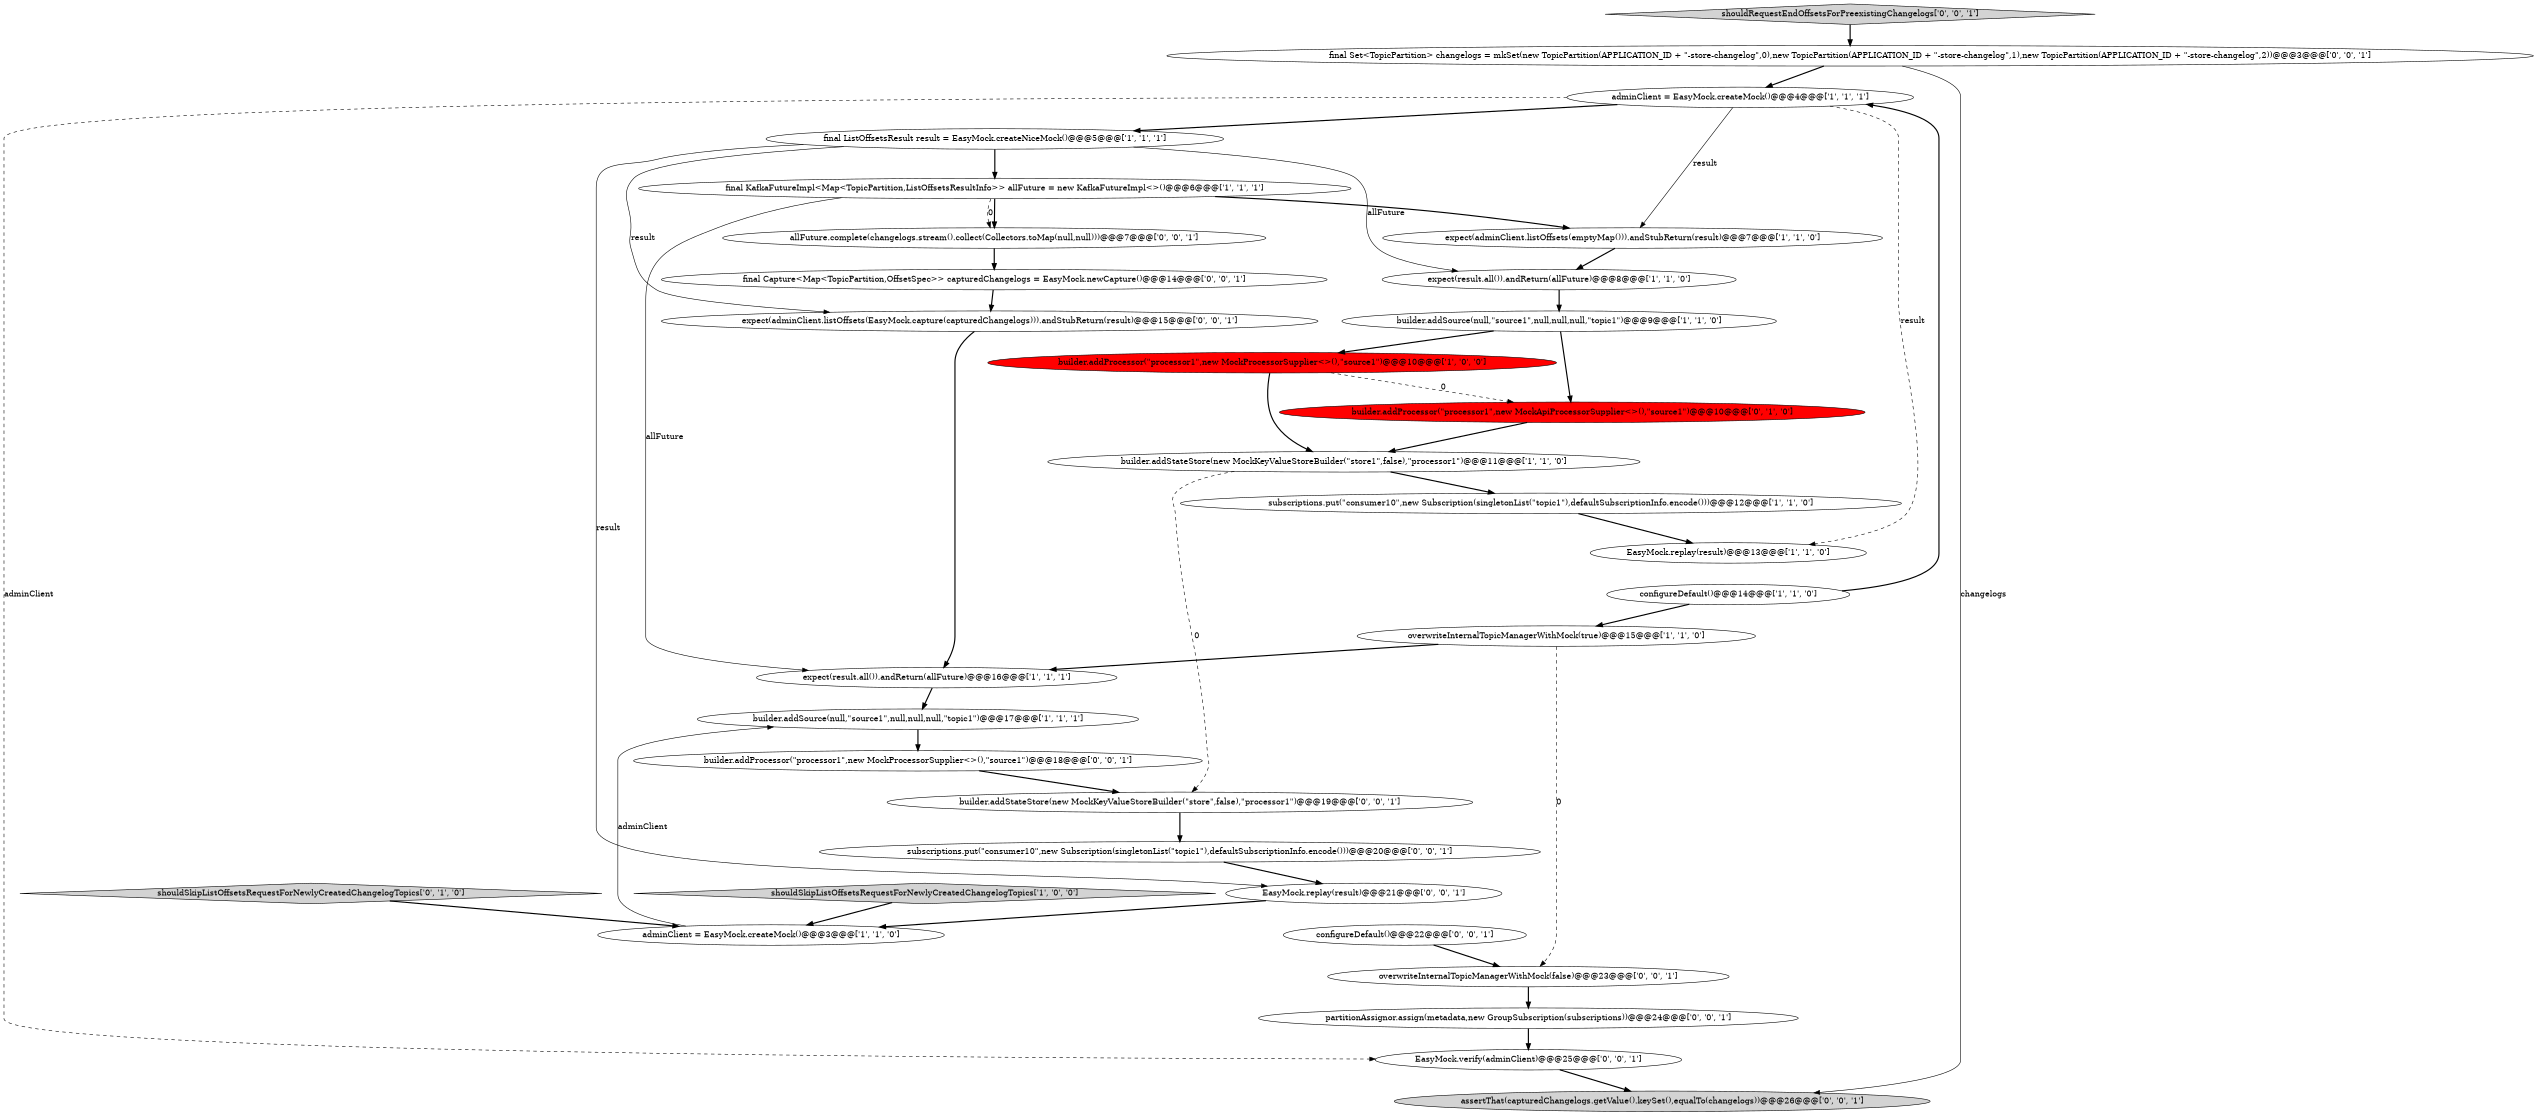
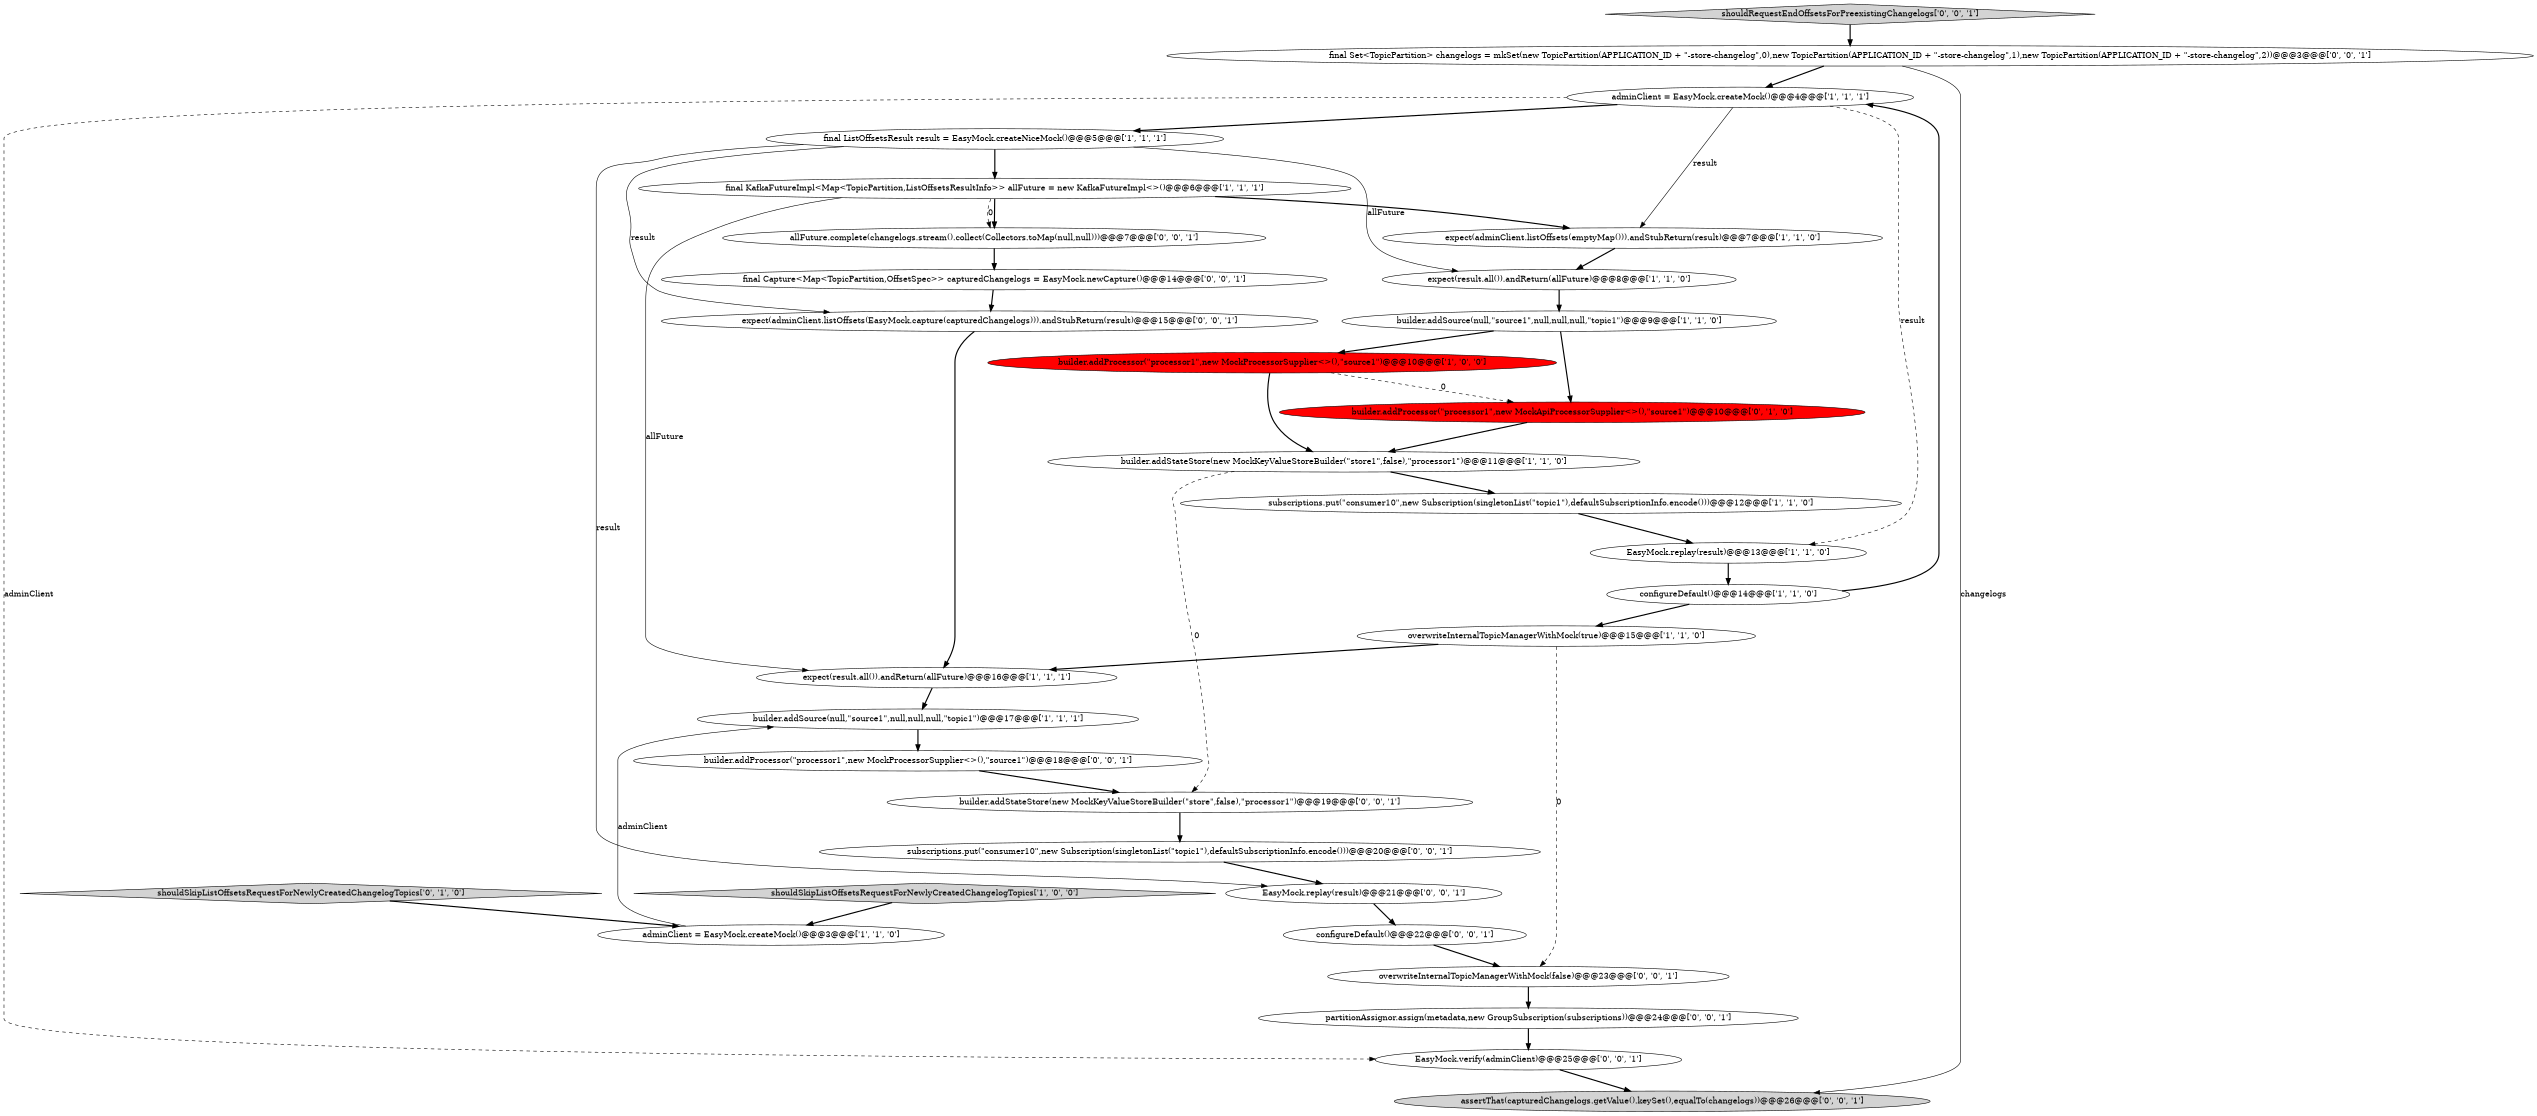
edge "EasyMock.replay(result)@@@13@@@['1', '1', '0']" -> "configureDefault()@@@14@@@['1', '1', '0']": added
edge "EasyMock.replay(result)@@@21@@@['0', '0', '1']" -> "adminClient = EasyMock.createMock()@@@3@@@['1', '1', '0']": now "EasyMock.replay(result)@@@21@@@['0', '0', '1']" -> "configureDefault()@@@22@@@['0', '0', '1']"
